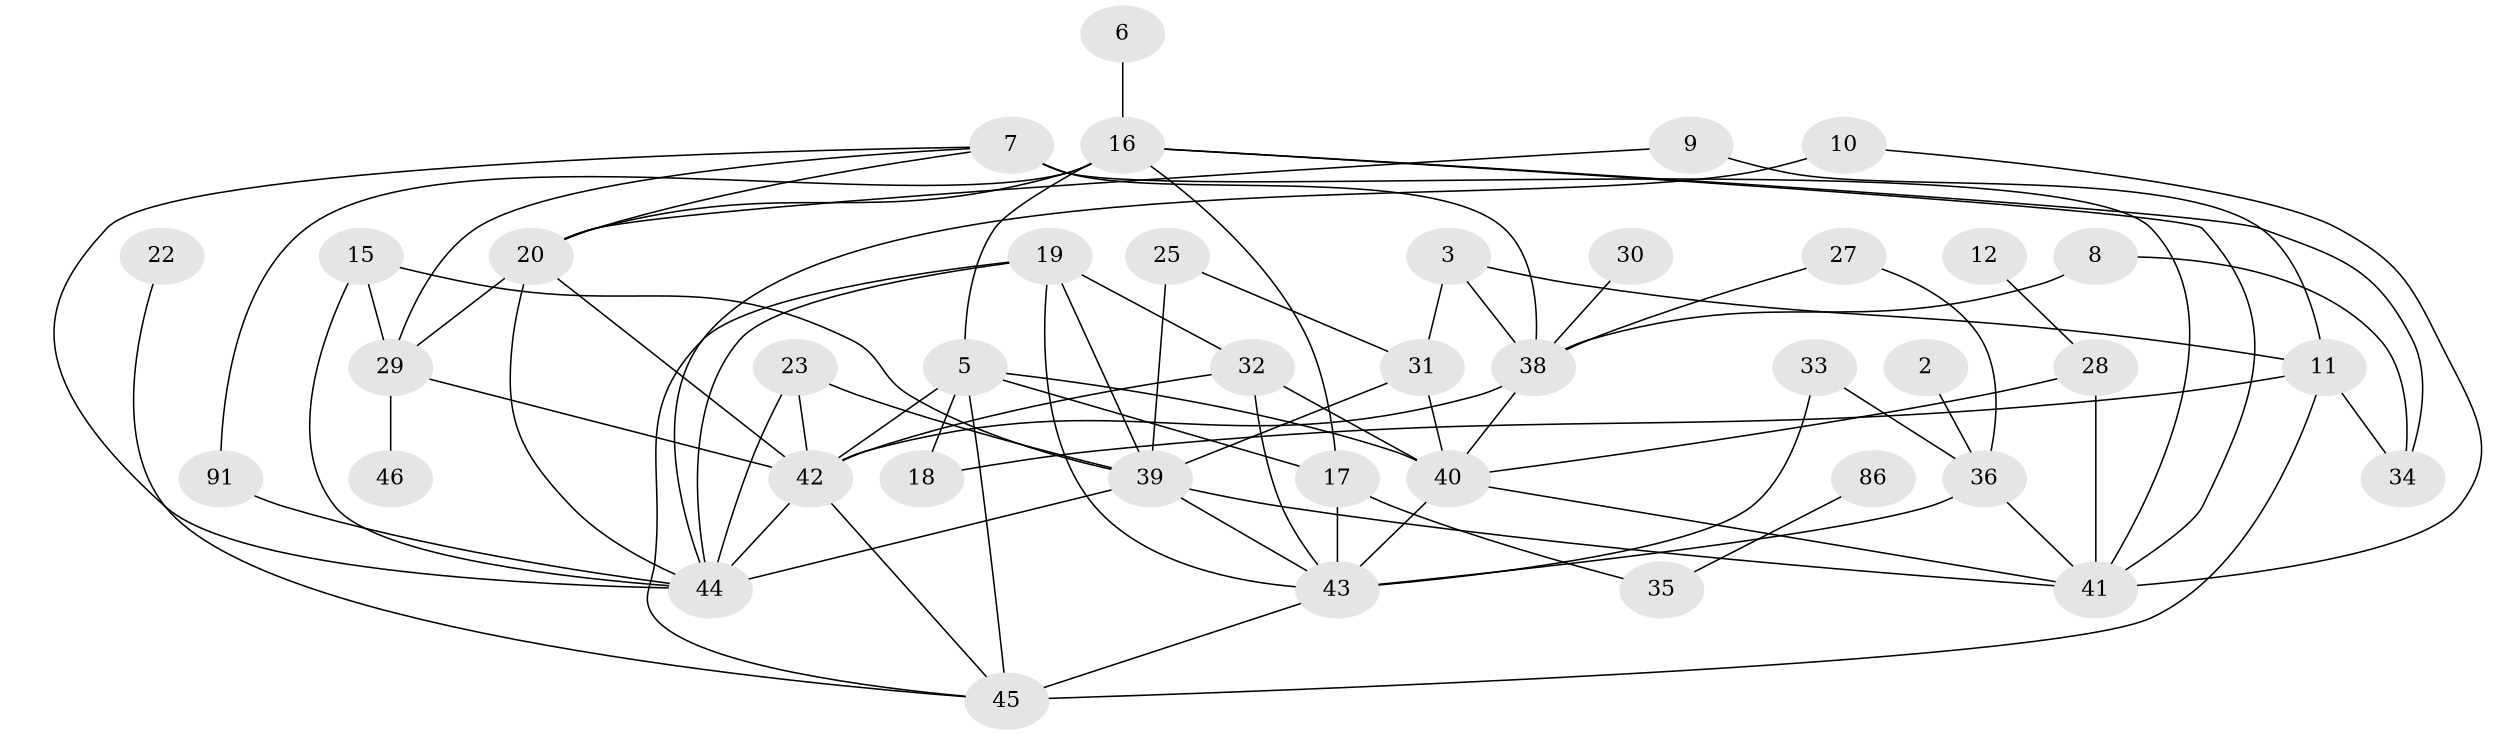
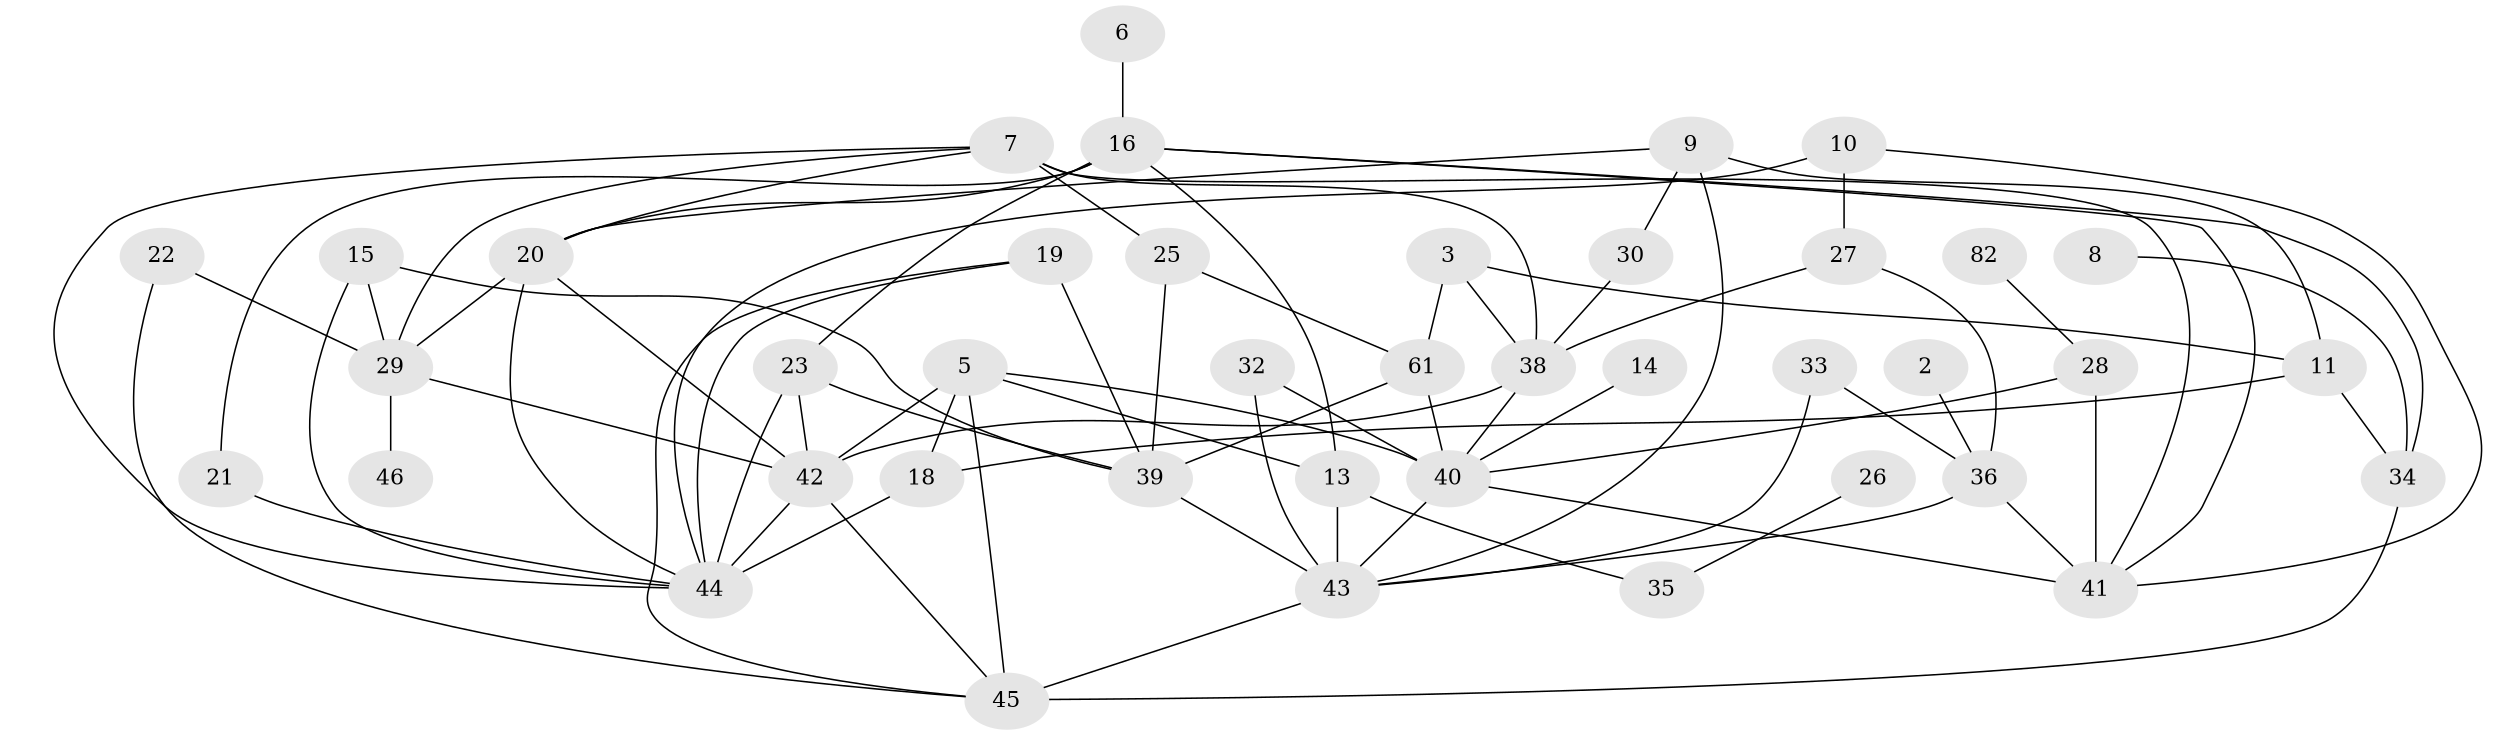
edge "7" -- "25": added
edge "9" -- "30": added
edge "10" -- "27": added
edge "16" -- "5": now "16" -- "23"
node "12": label "12" -> "82"
edge "22" -- "29": added
edge "19" -- "32": removed
edge "8" -- "38": removed
node "31": label "31" -> "61"
node "14": added
edge "32" -- "42": removed
node "91": label "91" -> "21"
node "17": label "17" -> "13"
node "86": label "86" -> "26"
edge "19" -- "43": now "9" -- "43"
edge "39" -- "44": now "18" -- "44"
edge "39" -- "41": removed
edge "11" -- "45": now "34" -- "45"
